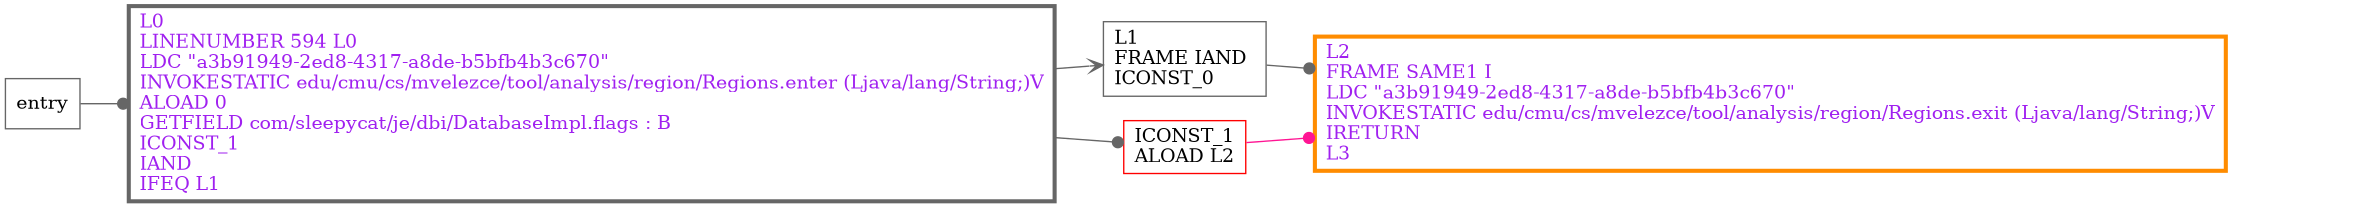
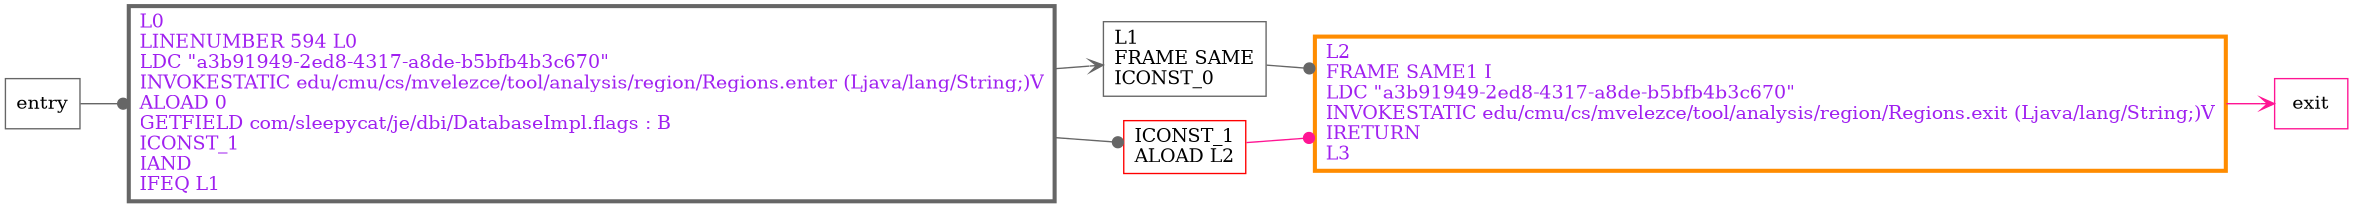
node "L1 FRAME IAND ICONST_0": label "L1 FRAME IAND ICONST_0" -> "L1 FRAME SAME ICONST_0"
node "exit": added
